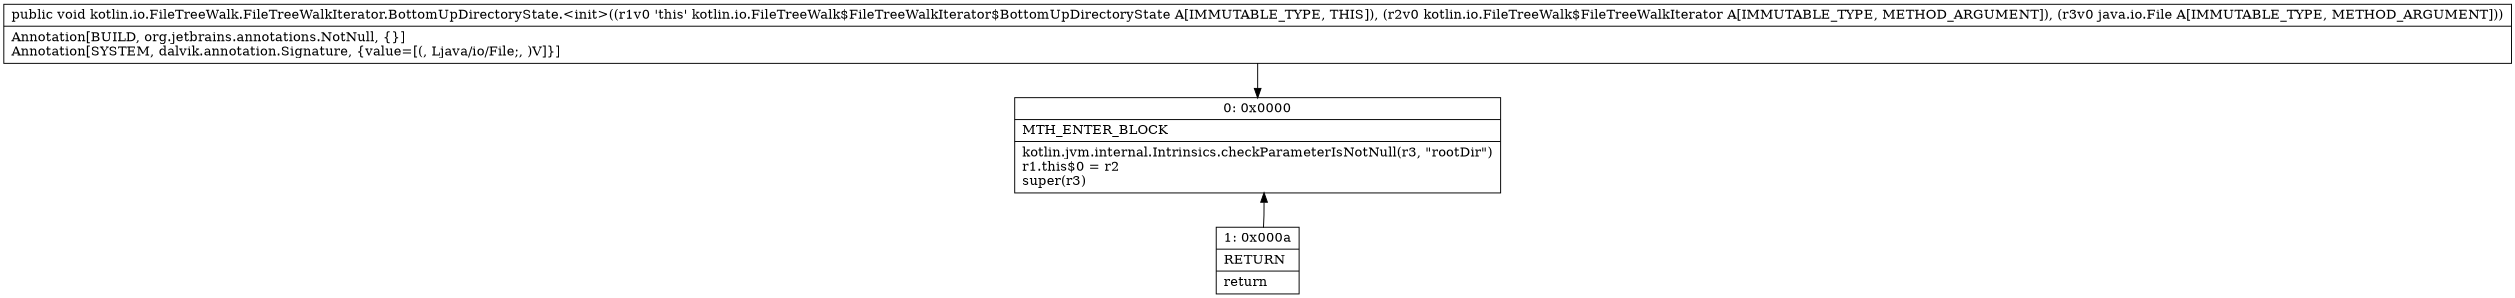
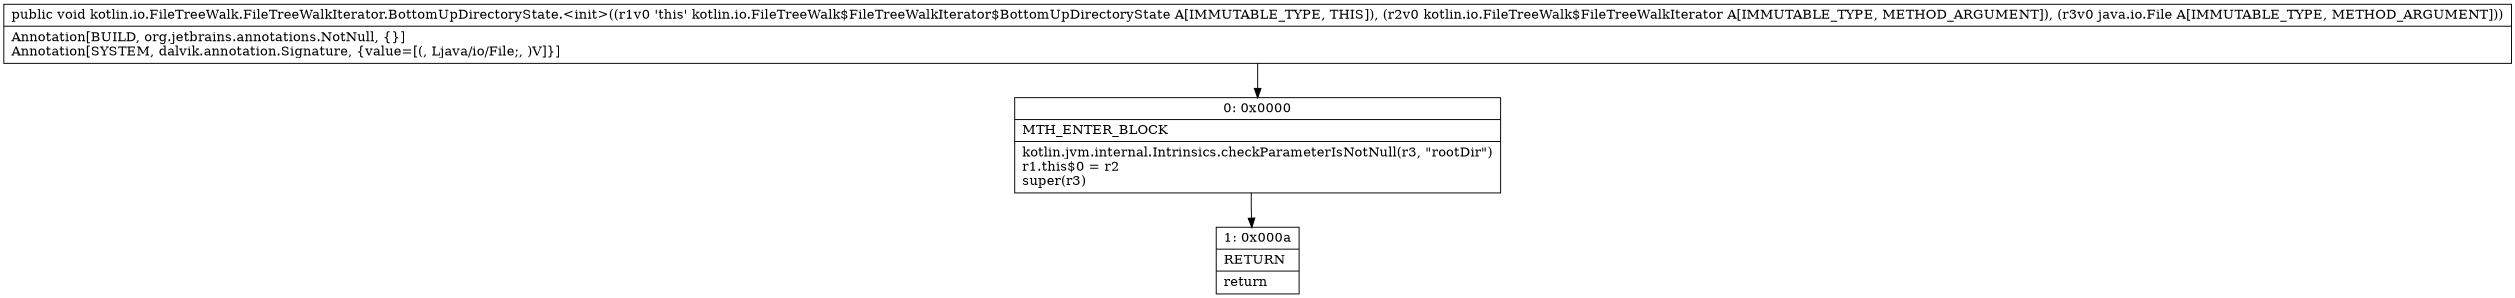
edge "1: 0x000a" -> "0: 0x0000": reversed
